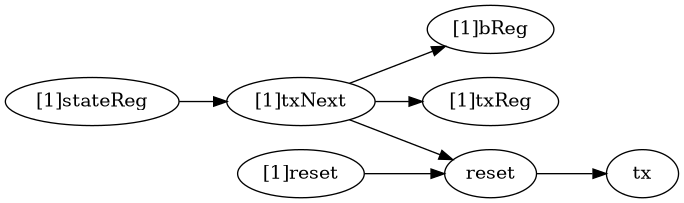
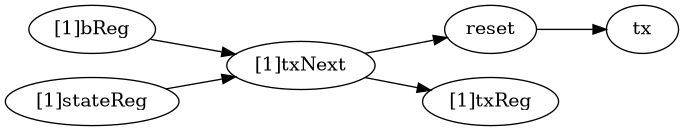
edge "[1]txNext" -> "[1]bReg": reversed
node "[1]reset": removed
